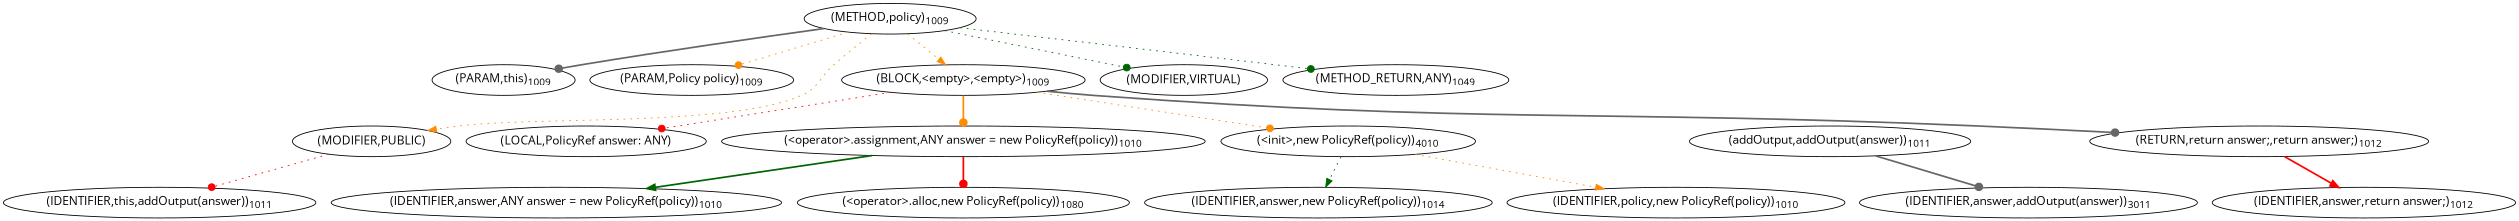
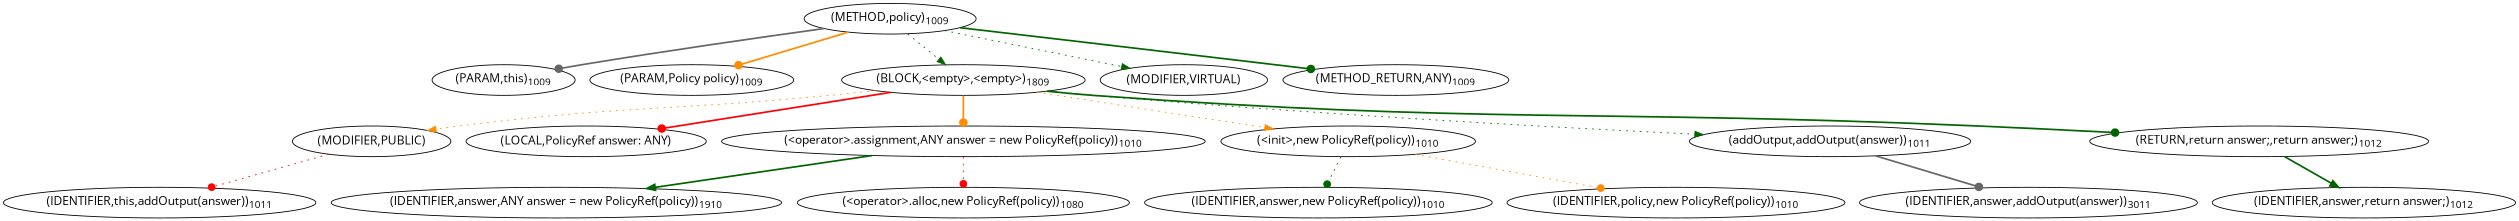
edge "(METHOD,policy)" -> "(BLOCK,<empty>,<empty>)": color darkorange -> darkgreen
edge "(METHOD,policy)" -> "(PARAM,Policy policy)": style dotted -> bold
edge "(METHOD,policy)" -> "(METHOD_RETURN,ANY)": style dotted -> bold
edge "(METHOD,policy)" -> "(MODIFIER,VIRTUAL)": arrowhead dot -> normal
node "(BLOCK,<empty>,<empty>)": text "1009" -> "1809"
node "(METHOD_RETURN,ANY)": text "1049" -> "1009"
edge "(BLOCK,<empty>,<empty>)" -> "(LOCAL,PolicyRef answer: ANY)": style dotted -> bold
edge "(BLOCK,<empty>,<empty>)" -> "(<init>,new PolicyRef(policy))": arrowhead dot -> normal
edge "(BLOCK,<empty>,<empty>)" -> "(RETURN,return answer;,return answer;)": color gray40 -> darkgreen
edge "(METHOD,policy)" -> "(MODIFIER,PUBLIC)": now "(BLOCK,<empty>,<empty>)" -> "(MODIFIER,PUBLIC)"
edge "(BLOCK,<empty>,<empty>)" -> "(addOutput,addOutput(answer))": added
node "(<init>,new PolicyRef(policy))": text "4010" -> "1010"
edge "(<operator>.assignment,ANY answer = new PolicyRef(policy))" -> "(<operator>.alloc,new PolicyRef(policy))": style bold -> dotted
edge "(<init>,new PolicyRef(policy))" -> "(IDENTIFIER,answer,new PolicyRef(policy))": arrowhead normal -> dot
edge "(RETURN,return answer;,return answer;)" -> "(IDENTIFIER,answer,return answer;)": color red -> darkgreen
edge "(<init>,new PolicyRef(policy))" -> "(IDENTIFIER,policy,new PolicyRef(policy))": arrowhead normal -> dot
node "(IDENTIFIER,answer,ANY answer = new PolicyRef(policy))": text "1010" -> "1910"
node "(IDENTIFIER,answer,new PolicyRef(policy))": text "1014" -> "1010"
